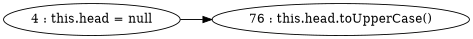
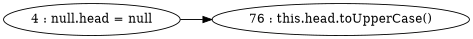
node "4 : this.head = null": label "4 : this.head = null" -> "4 : null.head = null"
